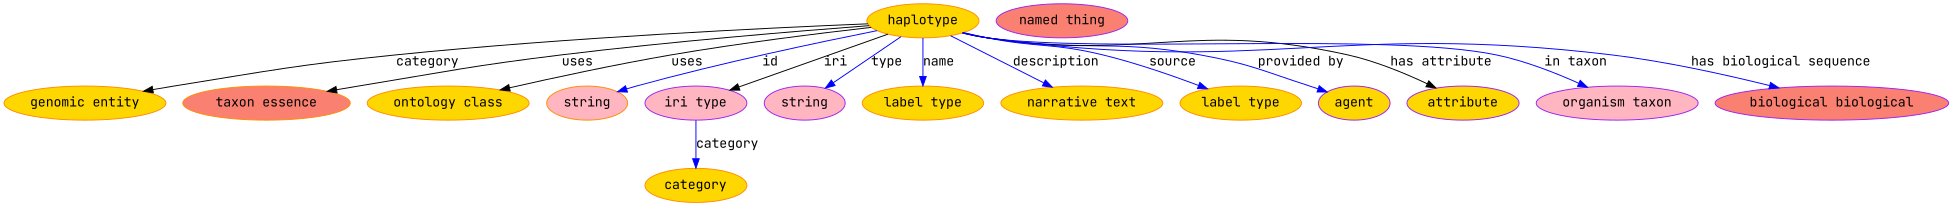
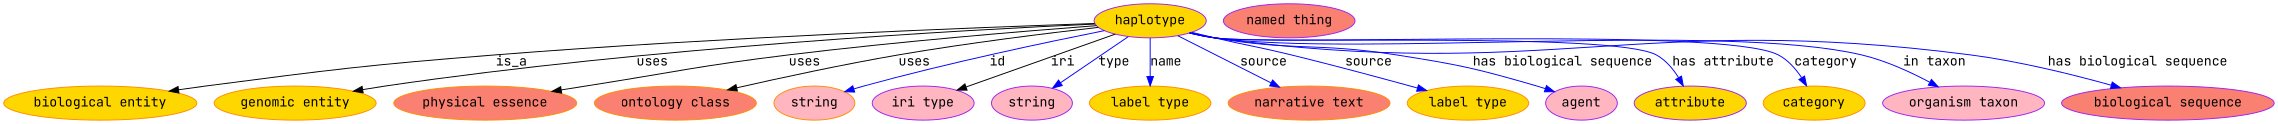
node "haplotype": color darkorange -> purple
edge "haplotype" -> "attribute": color black -> blue
edge "haplotype" -> "genomic entity": label "category" -> "uses"
edge "haplotype" -> "narrative text": label "description" -> "source"
edge "haplotype" -> "agent": label "provided by" -> "has biological sequence"
node "biological entity": added
node "taxon essence": label "taxon essence" -> "physical essence"
node "ontology class": fillcolor gold -> salmon
node "narrative text": fillcolor gold -> salmon
node "agent": fillcolor gold -> lightpink
node "biological biological": label "biological biological" -> "biological sequence"
edge "iri type" -> "category": now "haplotype" -> "category"
